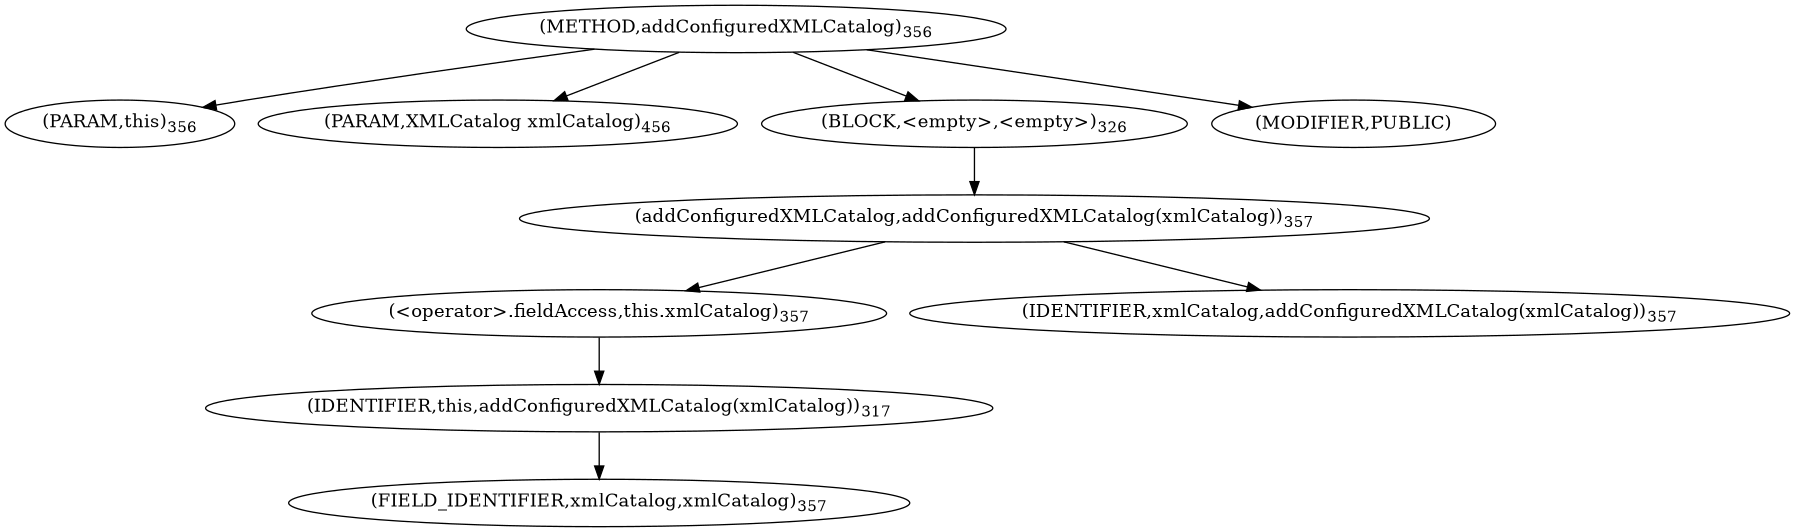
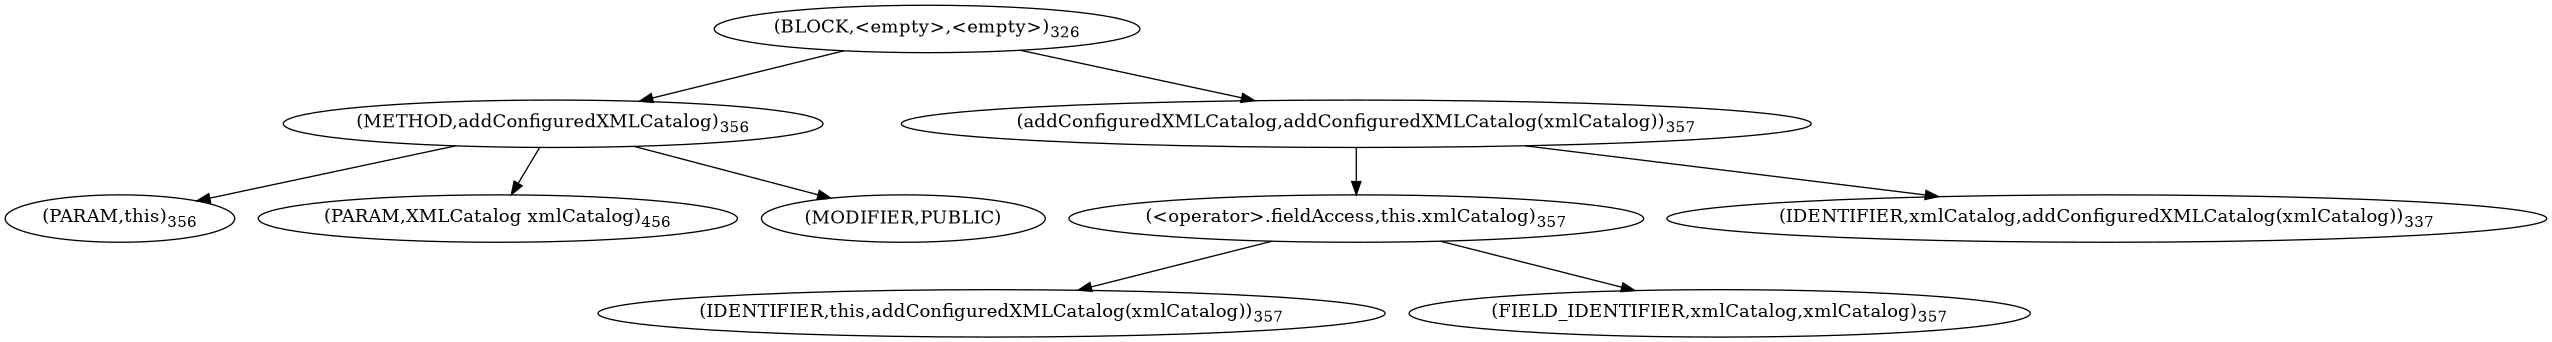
edge "(METHOD,addConfiguredXMLCatalog)" -> "(BLOCK,<empty>,<empty>)": reversed
node "(IDENTIFIER,xmlCatalog,addConfiguredXMLCatalog(xmlCatalog))": text "357" -> "337"
node "(IDENTIFIER,this,addConfiguredXMLCatalog(xmlCatalog))": text "317" -> "357"
edge "(IDENTIFIER,this,addConfiguredXMLCatalog(xmlCatalog))" -> "(FIELD_IDENTIFIER,xmlCatalog,xmlCatalog)": now "(<operator>.fieldAccess,this.xmlCatalog)" -> "(FIELD_IDENTIFIER,xmlCatalog,xmlCatalog)"
